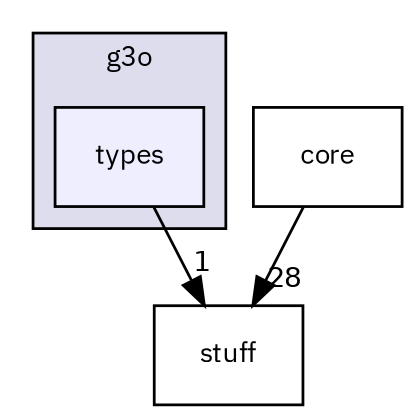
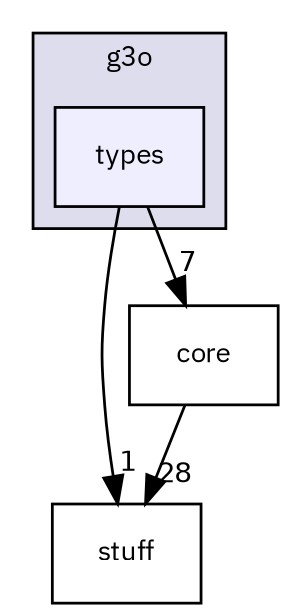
edge "types" -> "core": added
